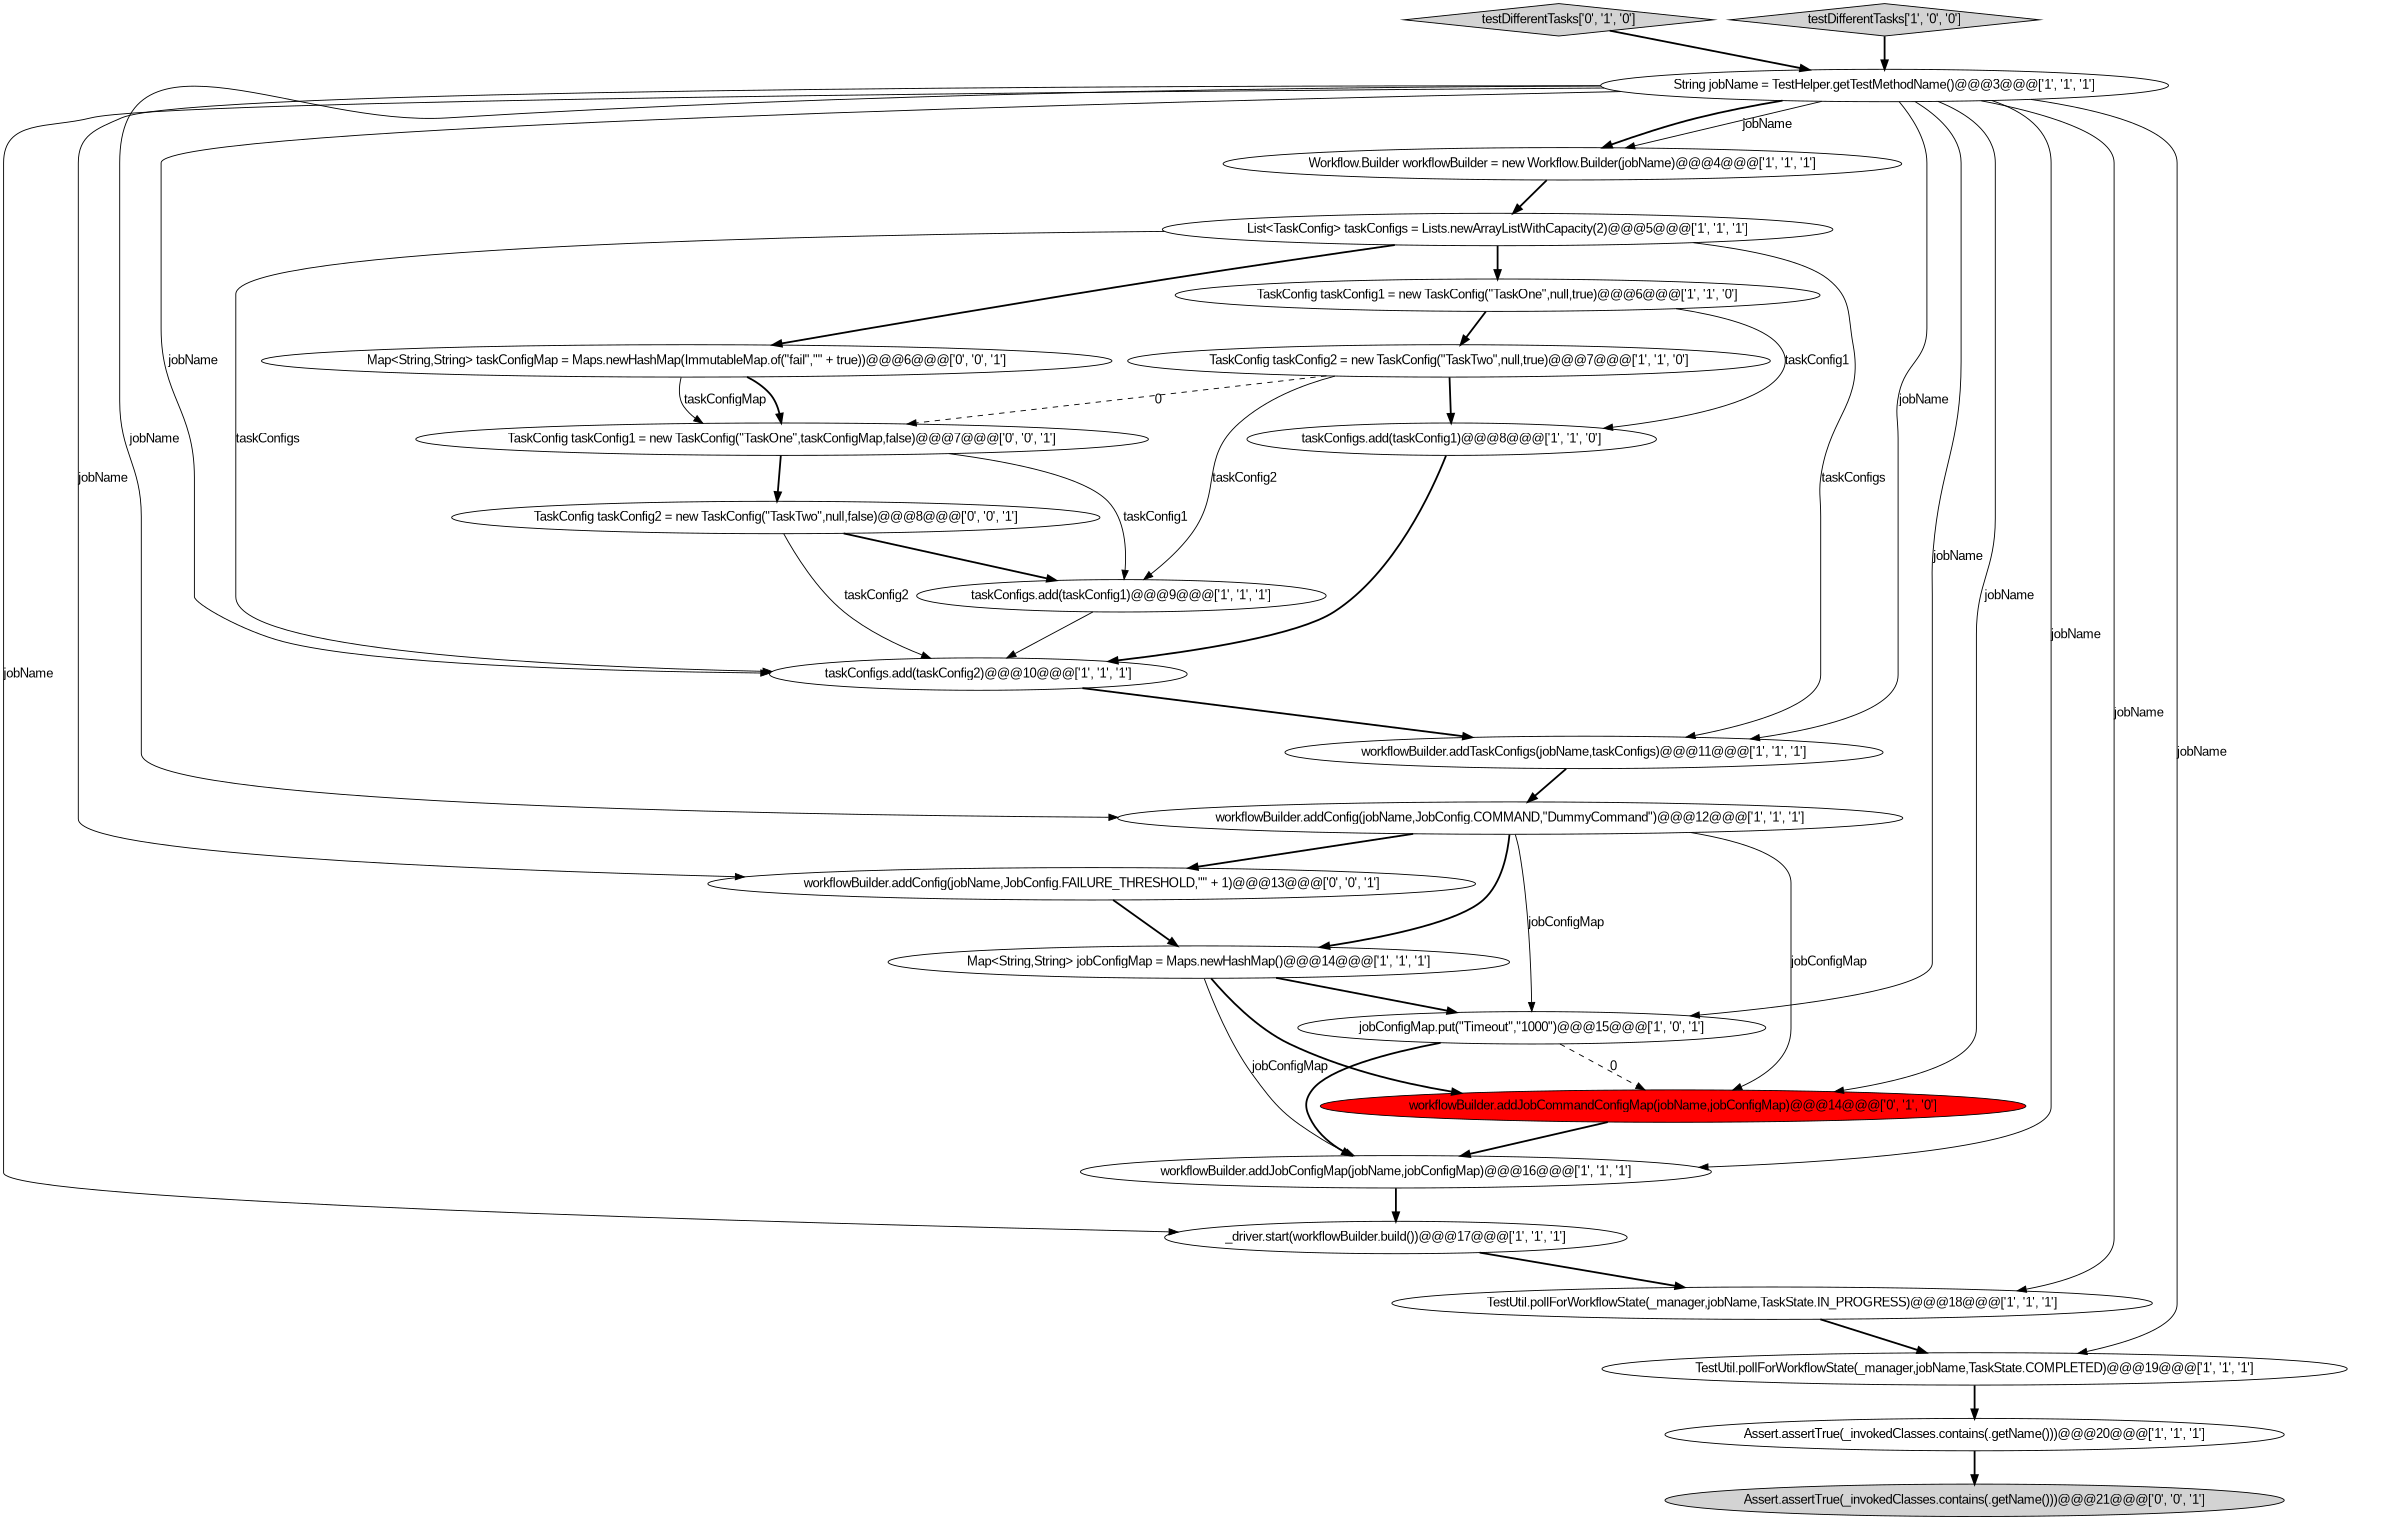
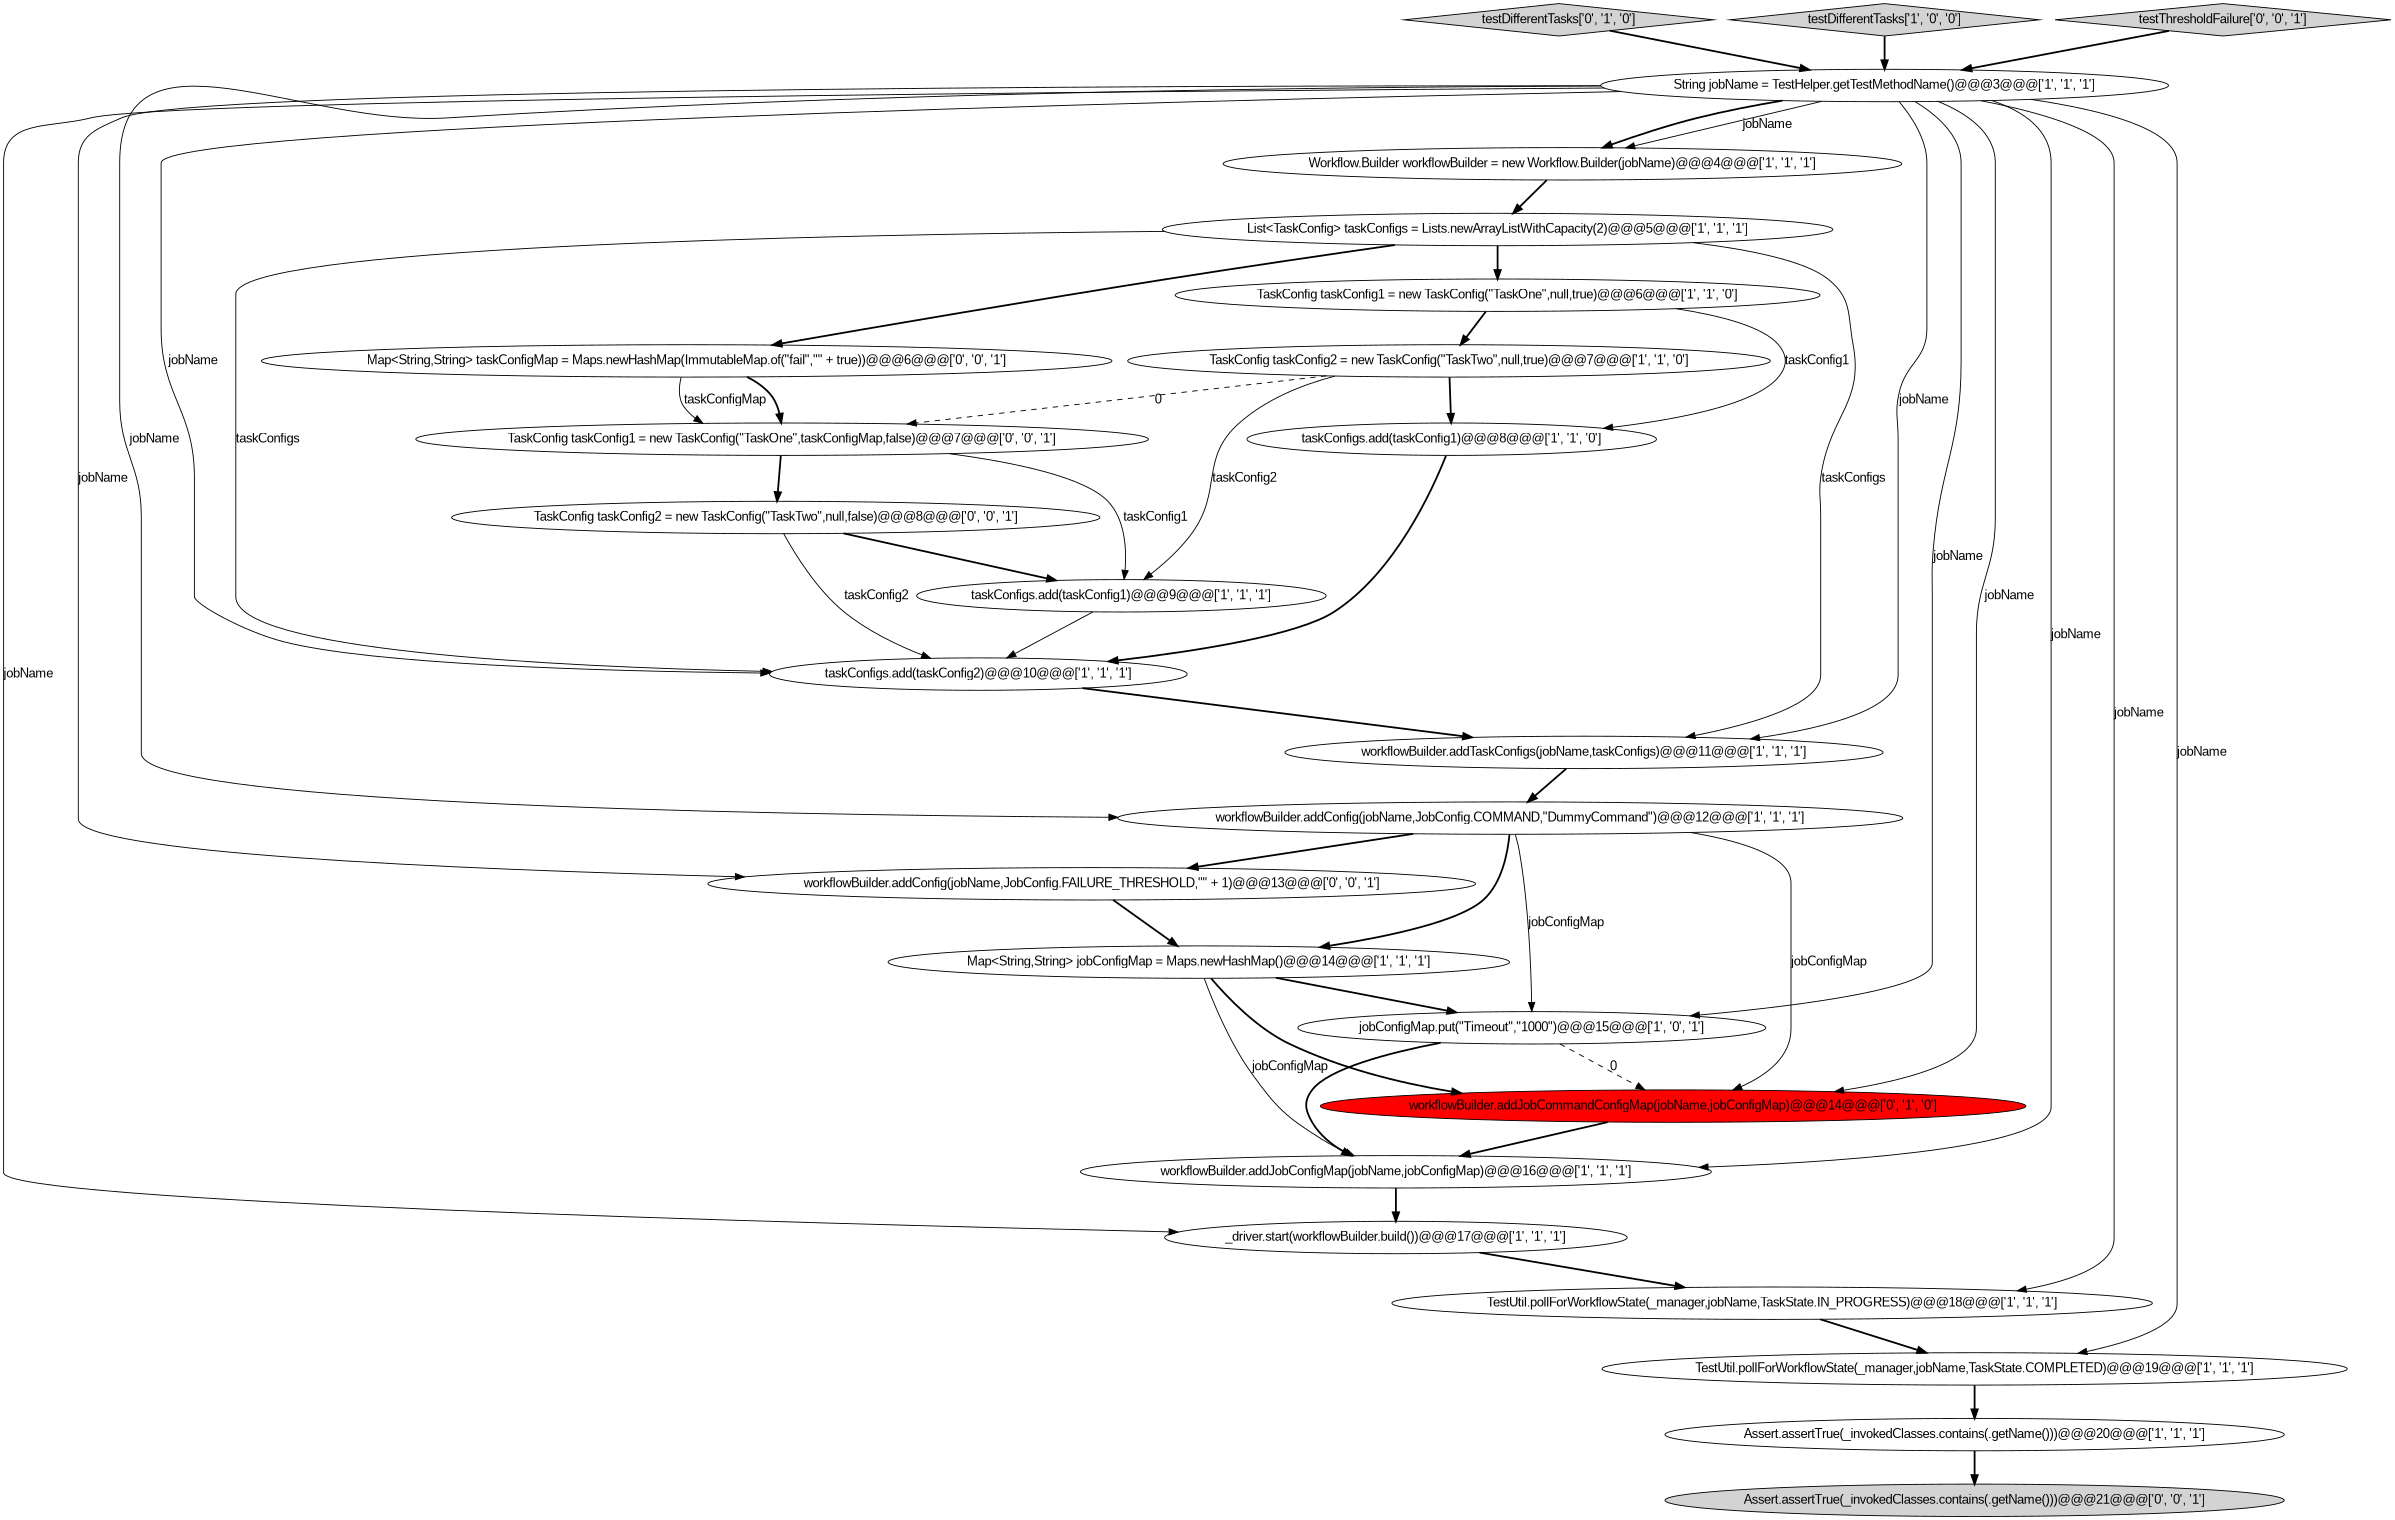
node "testThresholdFailure['0', '0', '1']": added
